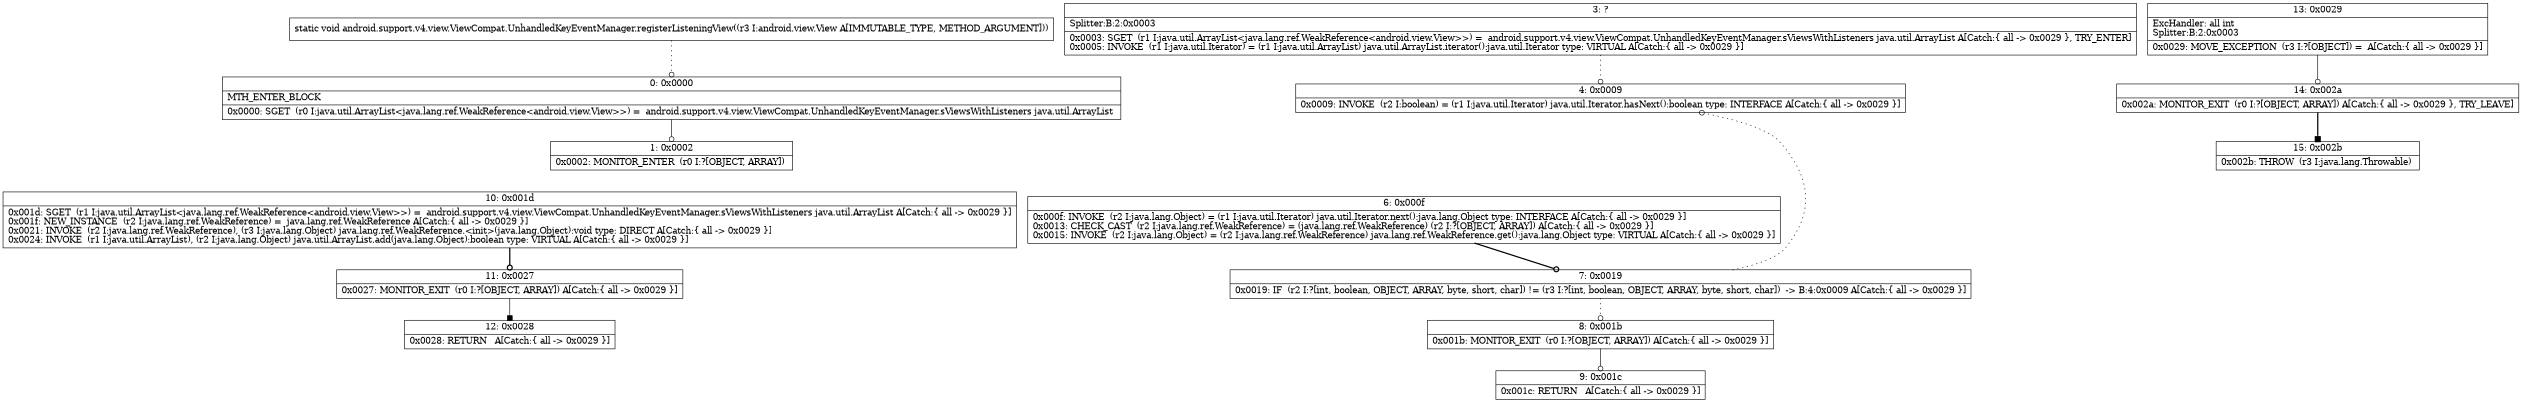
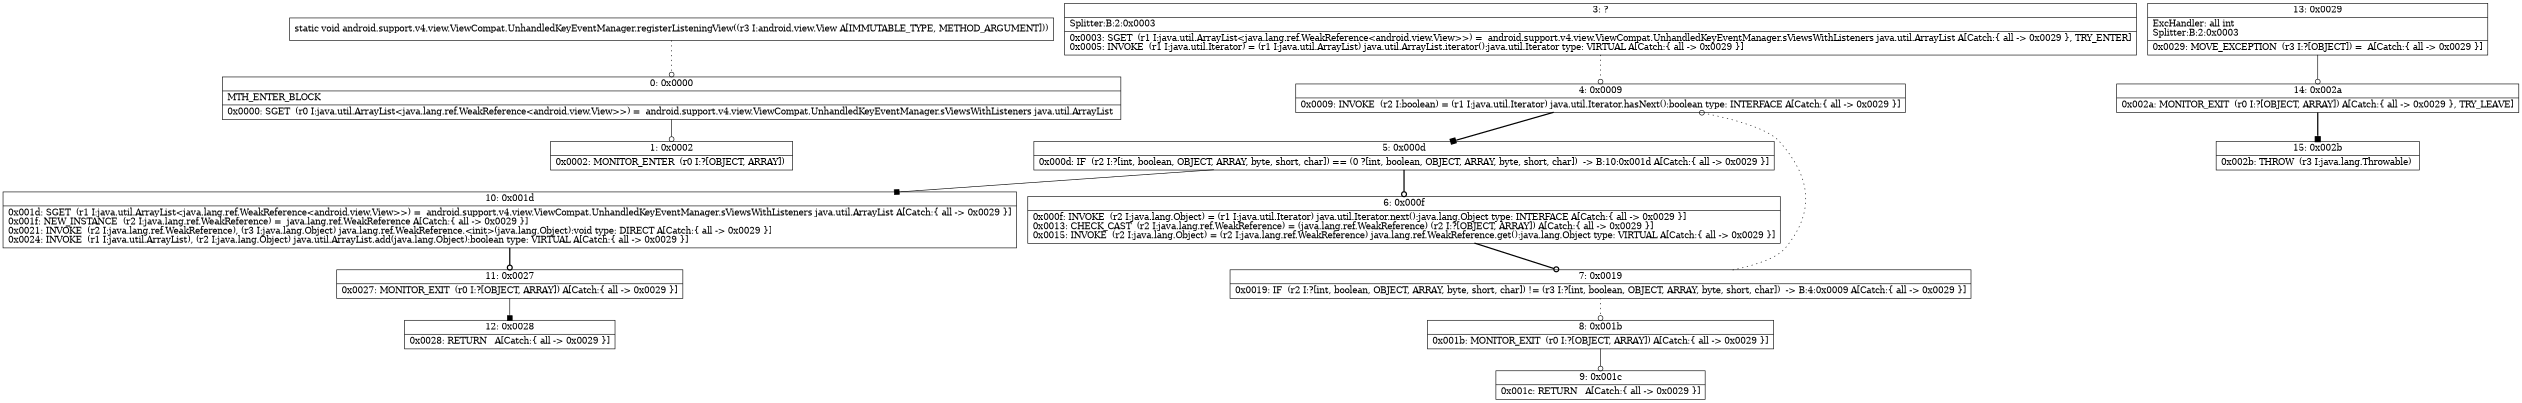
node "5: 0x000d": added
